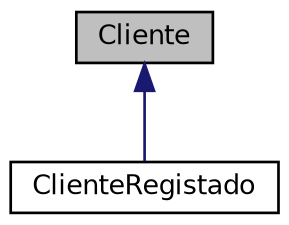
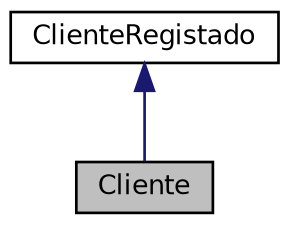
edge "ClienteRegistado" -> "Cliente": reversed
